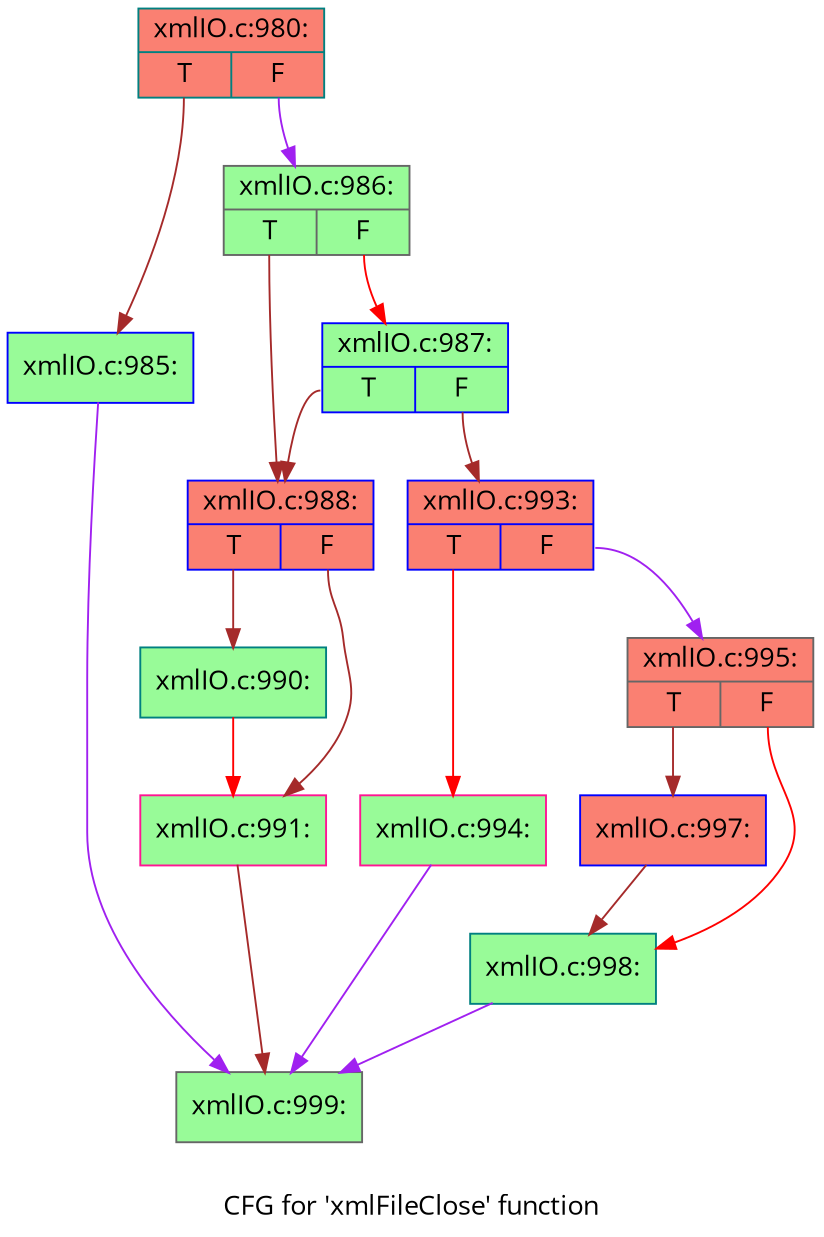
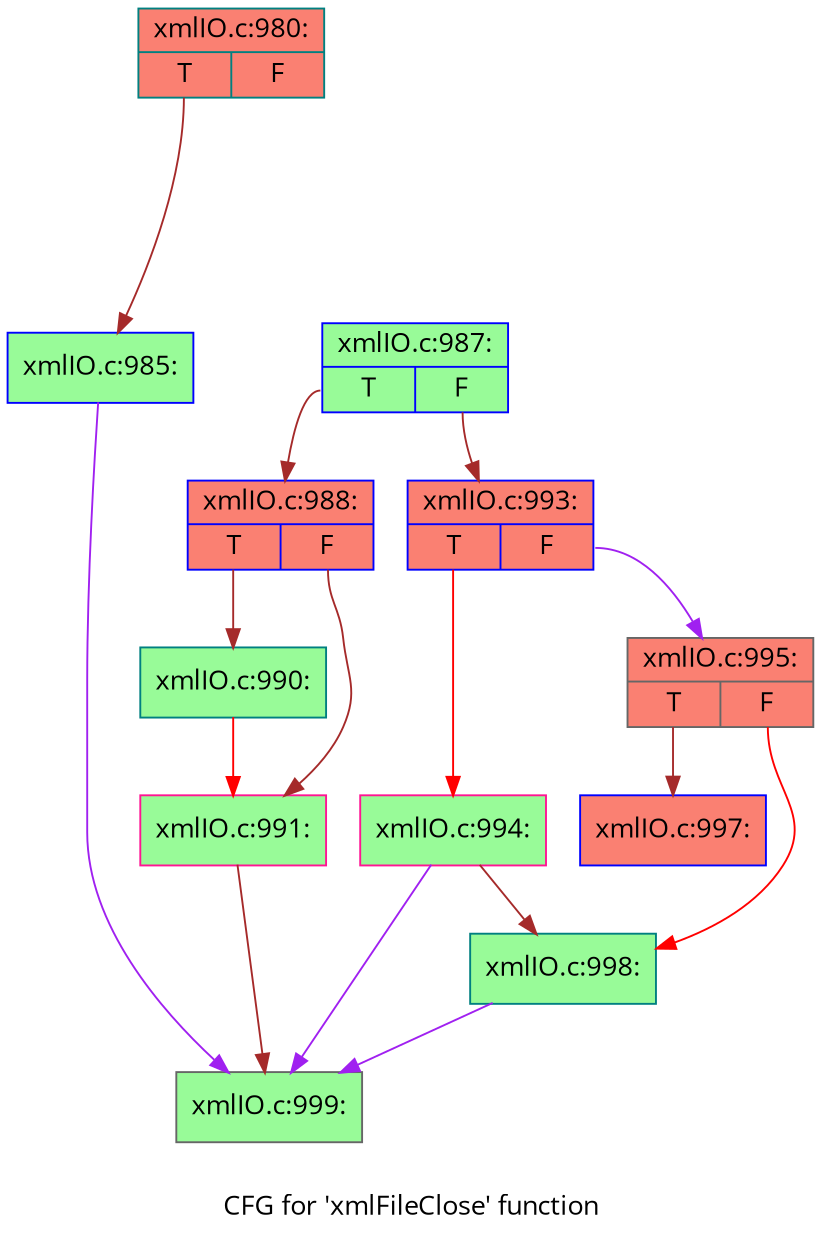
node "xmlIO.c:986:": removed
edge "xmlIO.c:997:" -> "xmlIO.c:998:": now "xmlIO.c:994:" -> "xmlIO.c:998:"
